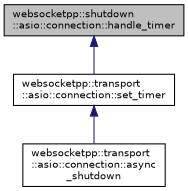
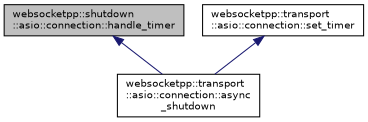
edge "websocketpp::transport ::asio::connection::set_timer" -> "websocketpp::shutdown ::asio::connection::handle_timer": now "websocketpp::transport ::asio::connection::async _shutdown" -> "websocketpp::shutdown ::asio::connection::handle_timer"
